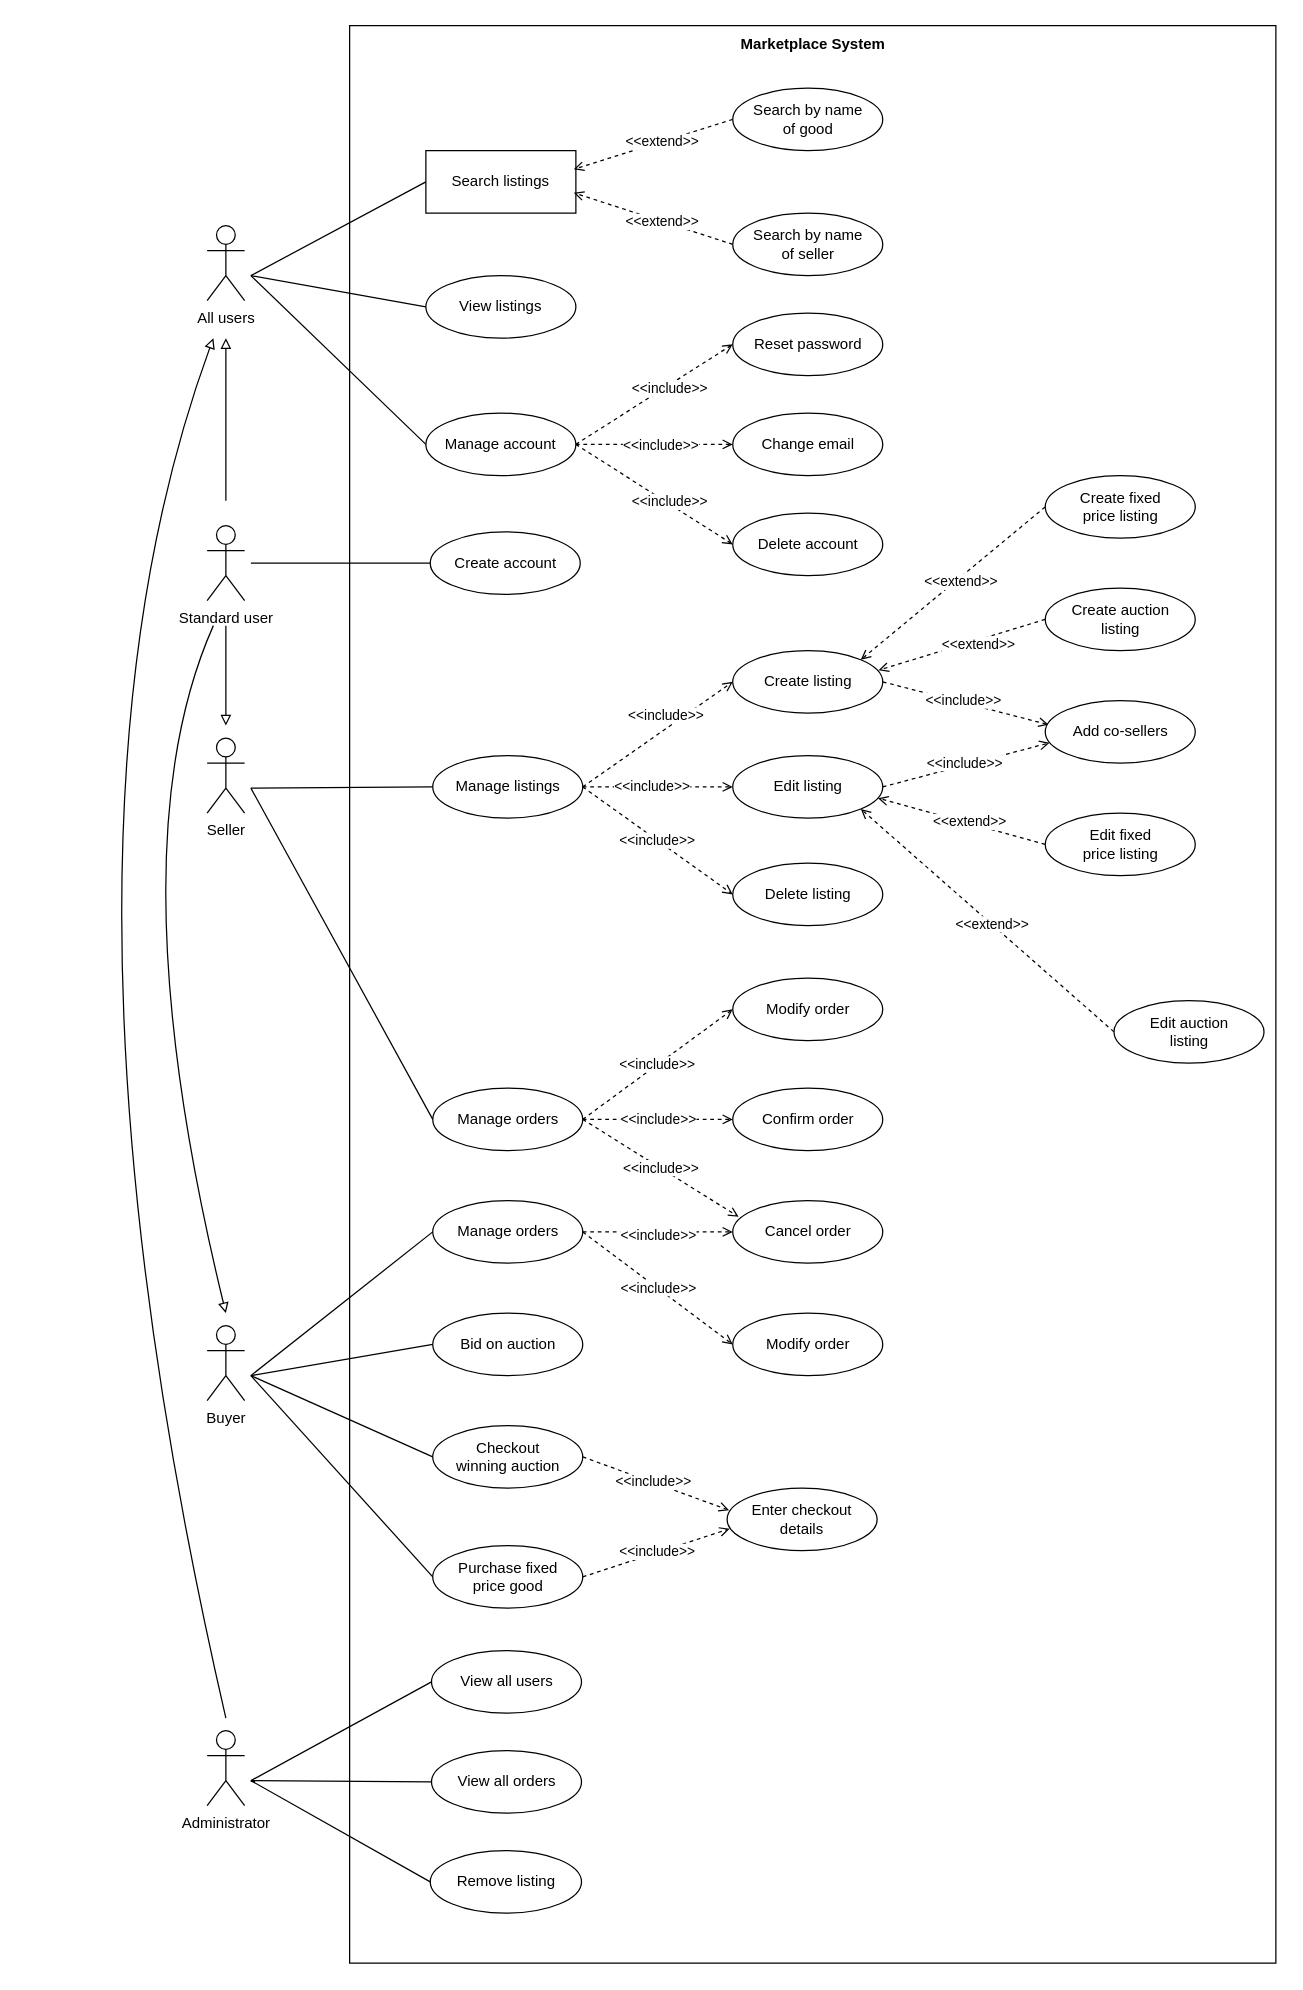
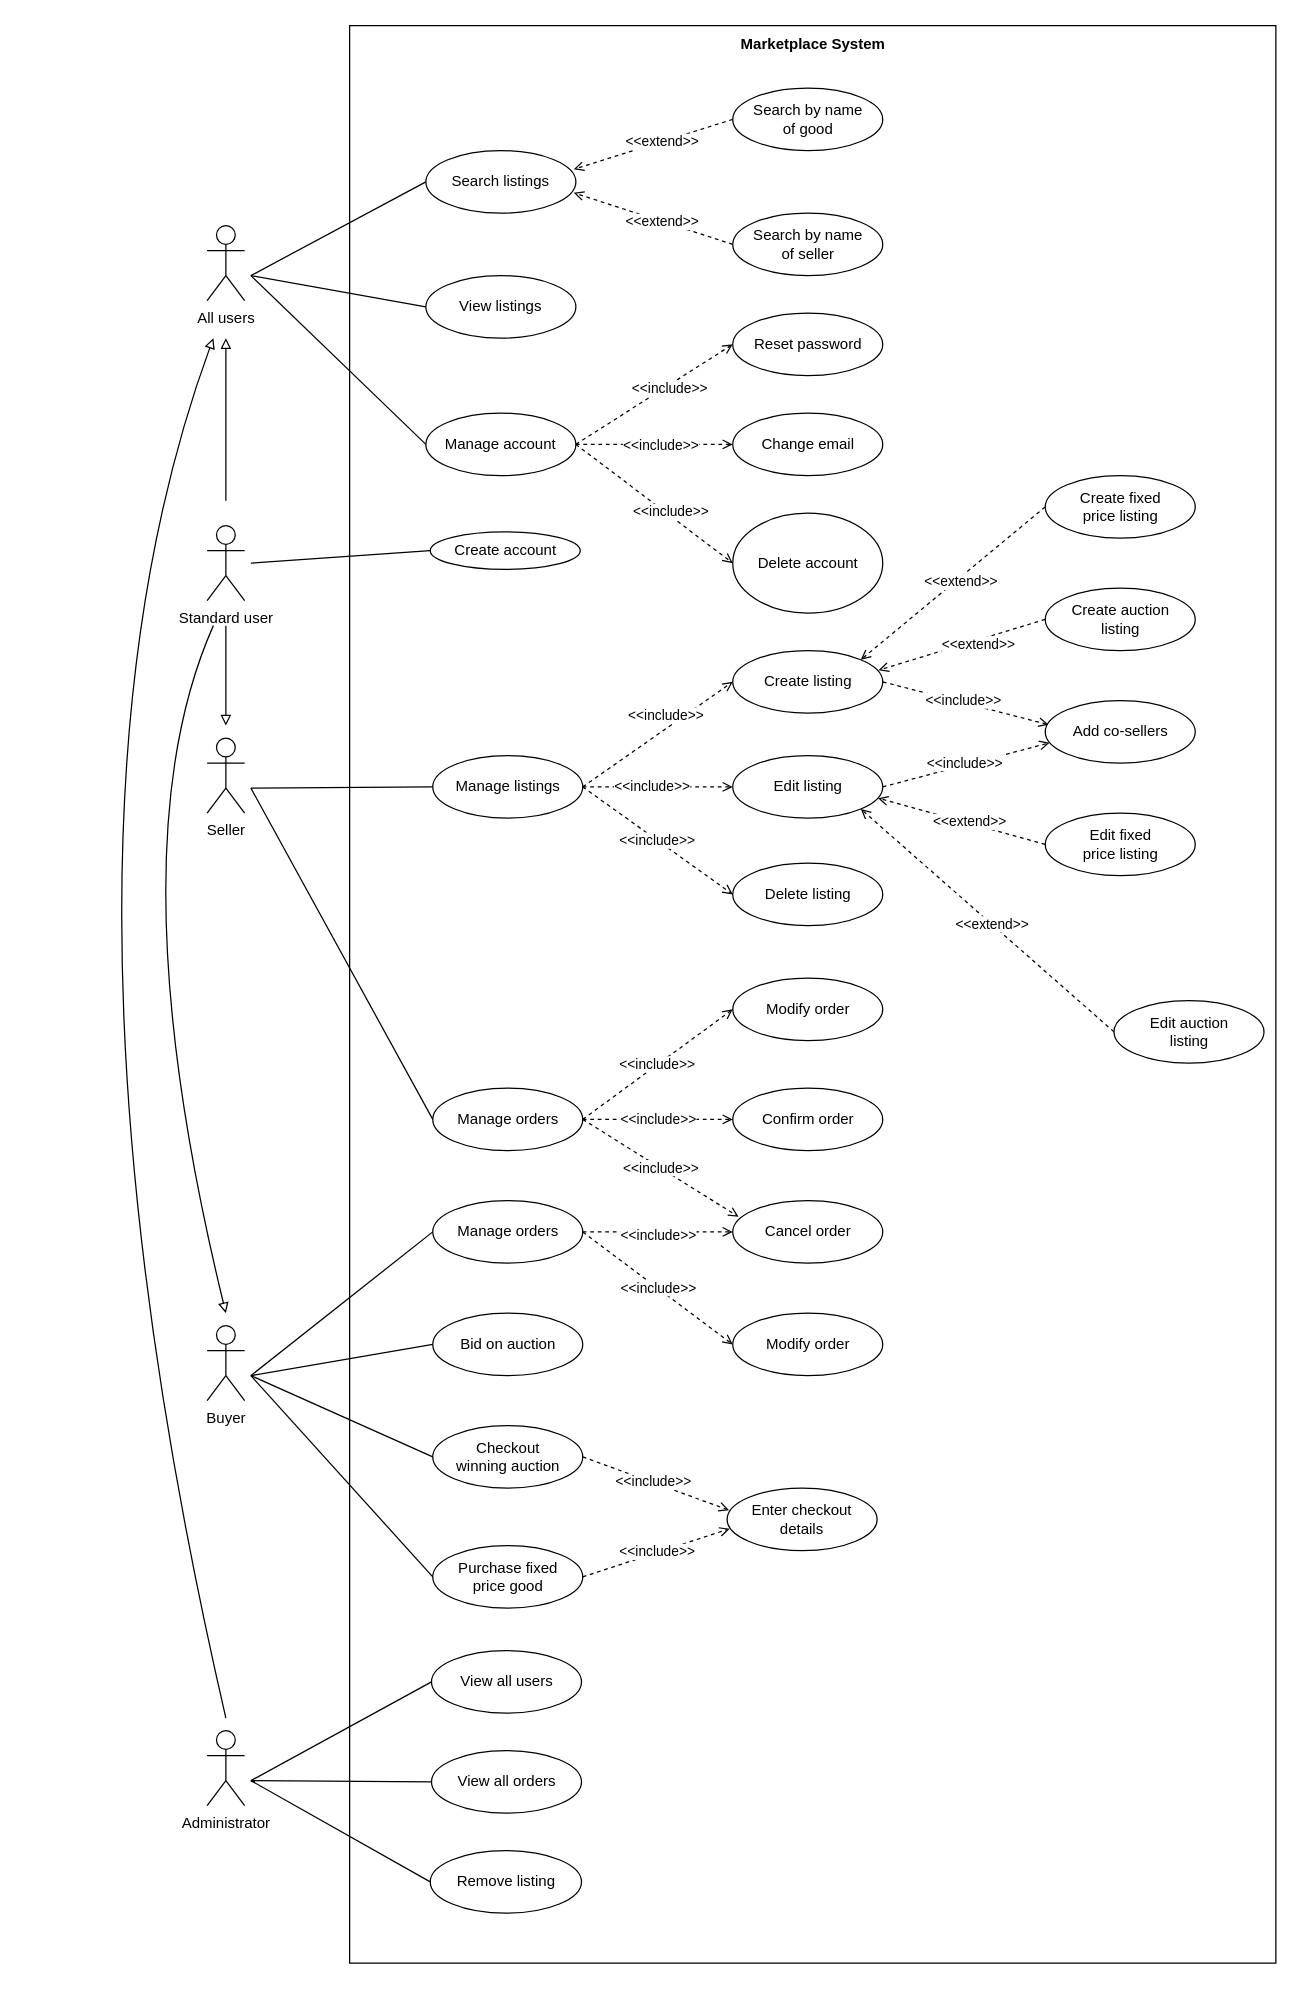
node "Search listings": shape rectangle -> ellipse
node "Delete account": size 150x63 -> 150x100
node "Create account": size 150x63 -> 150x38
